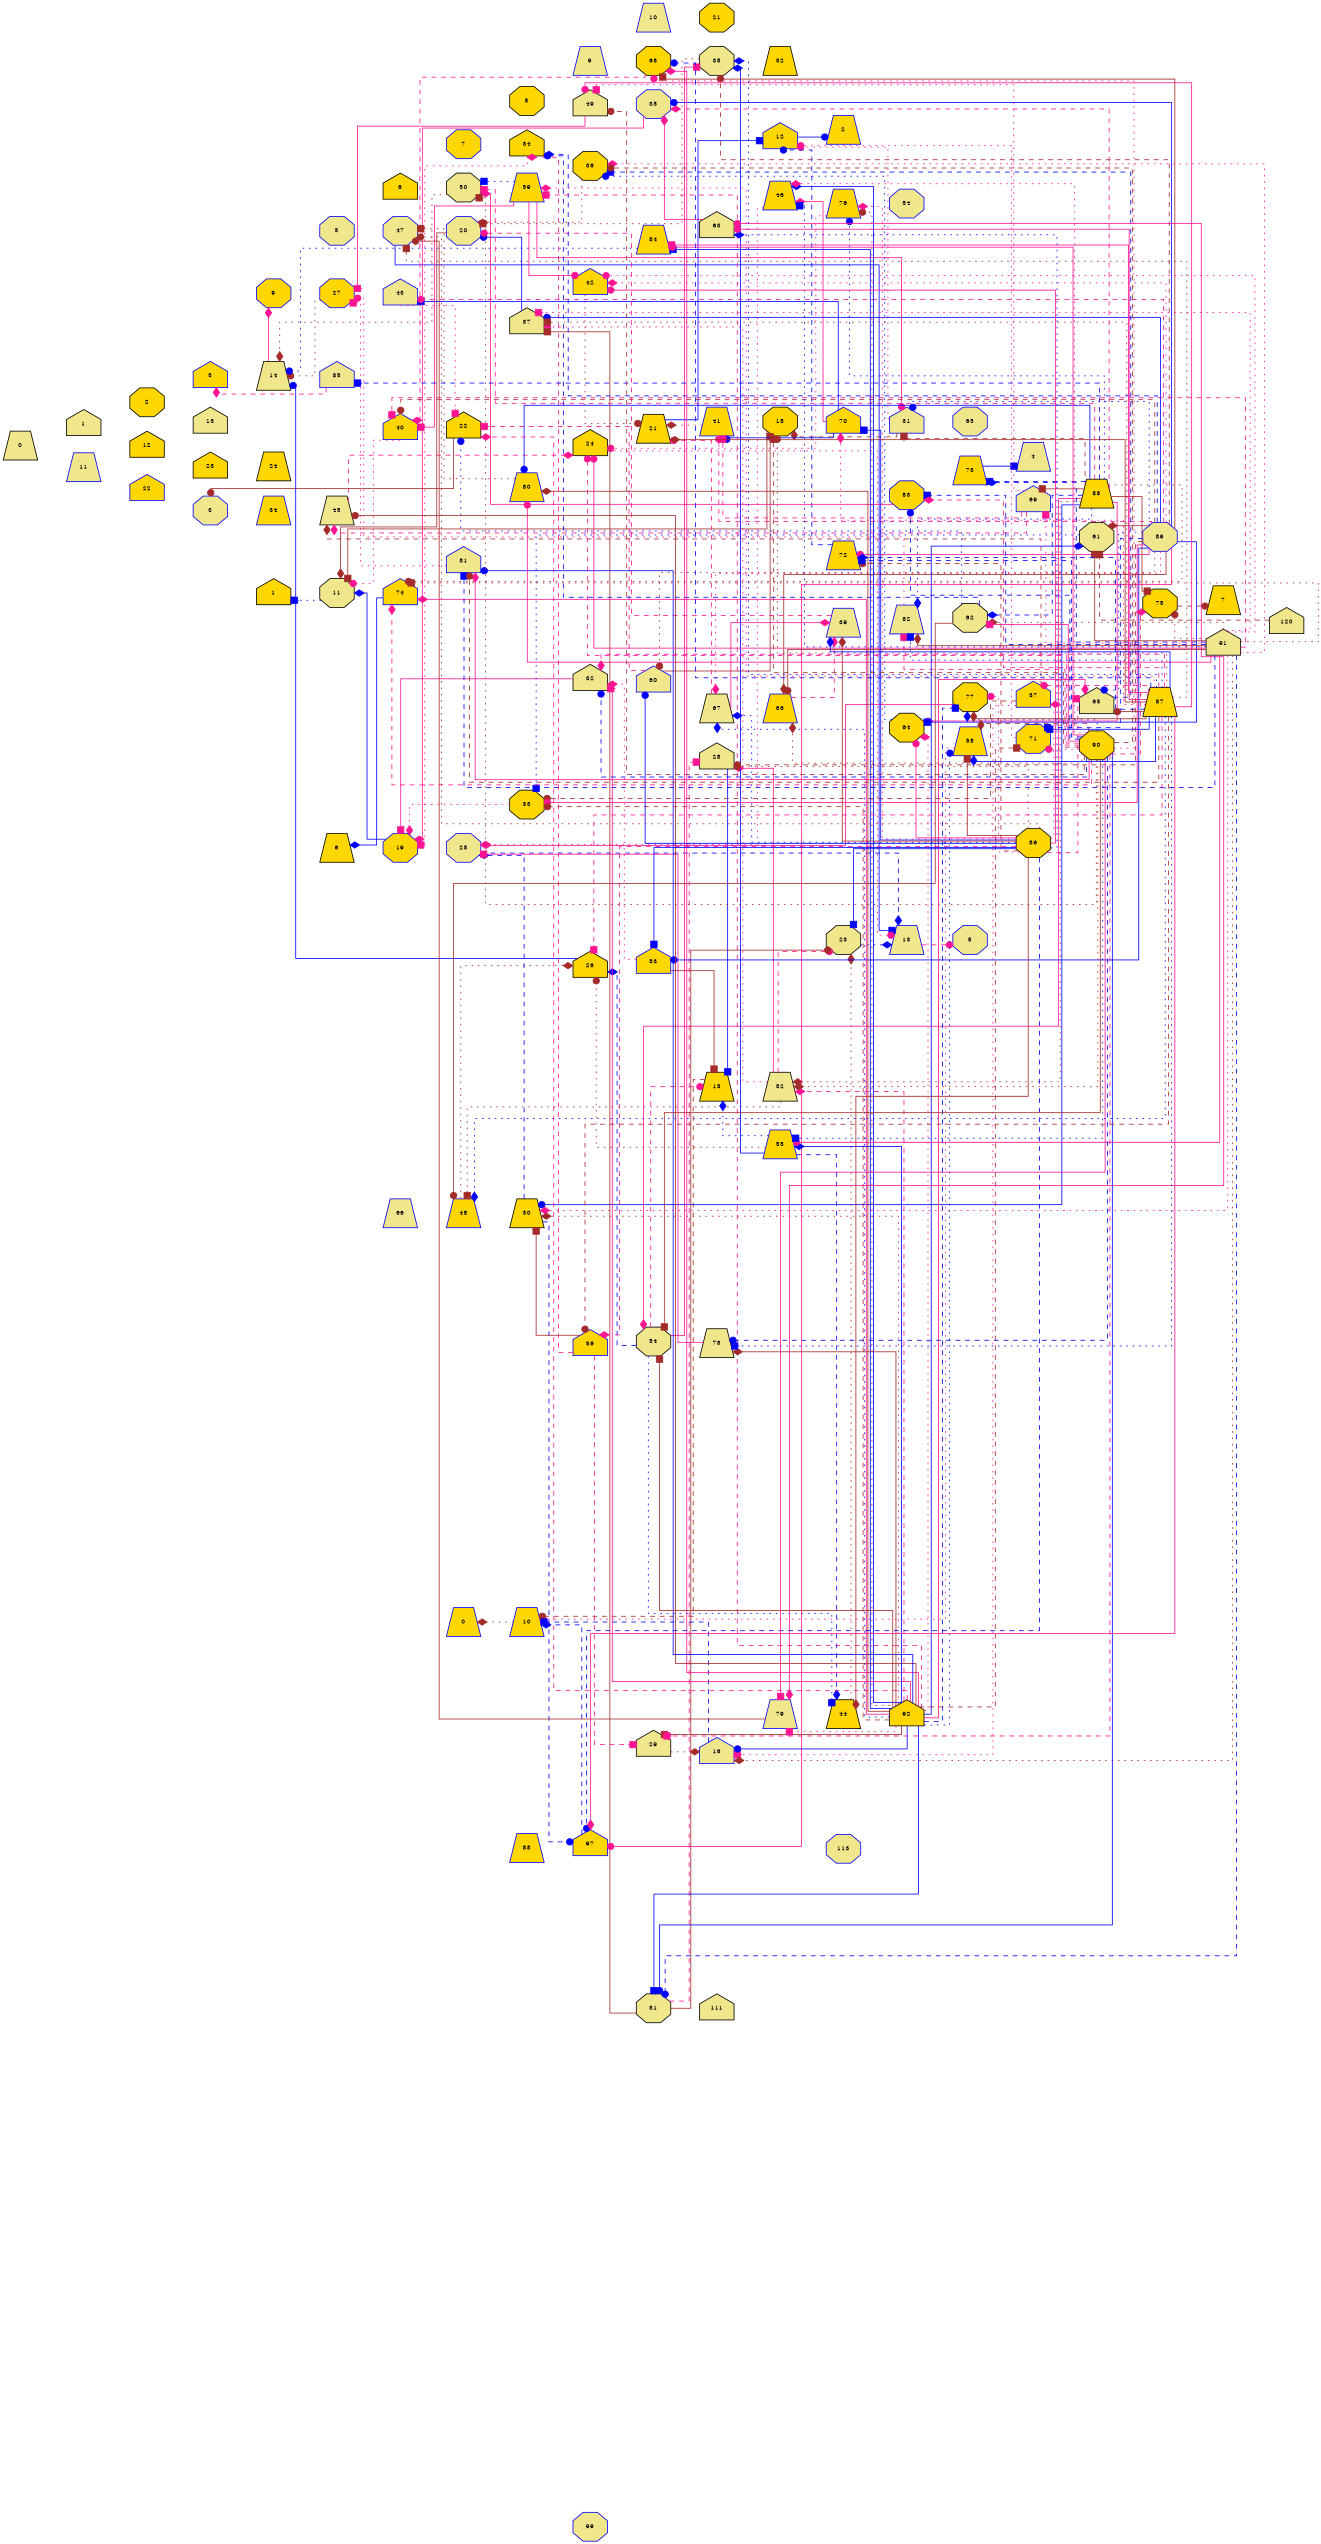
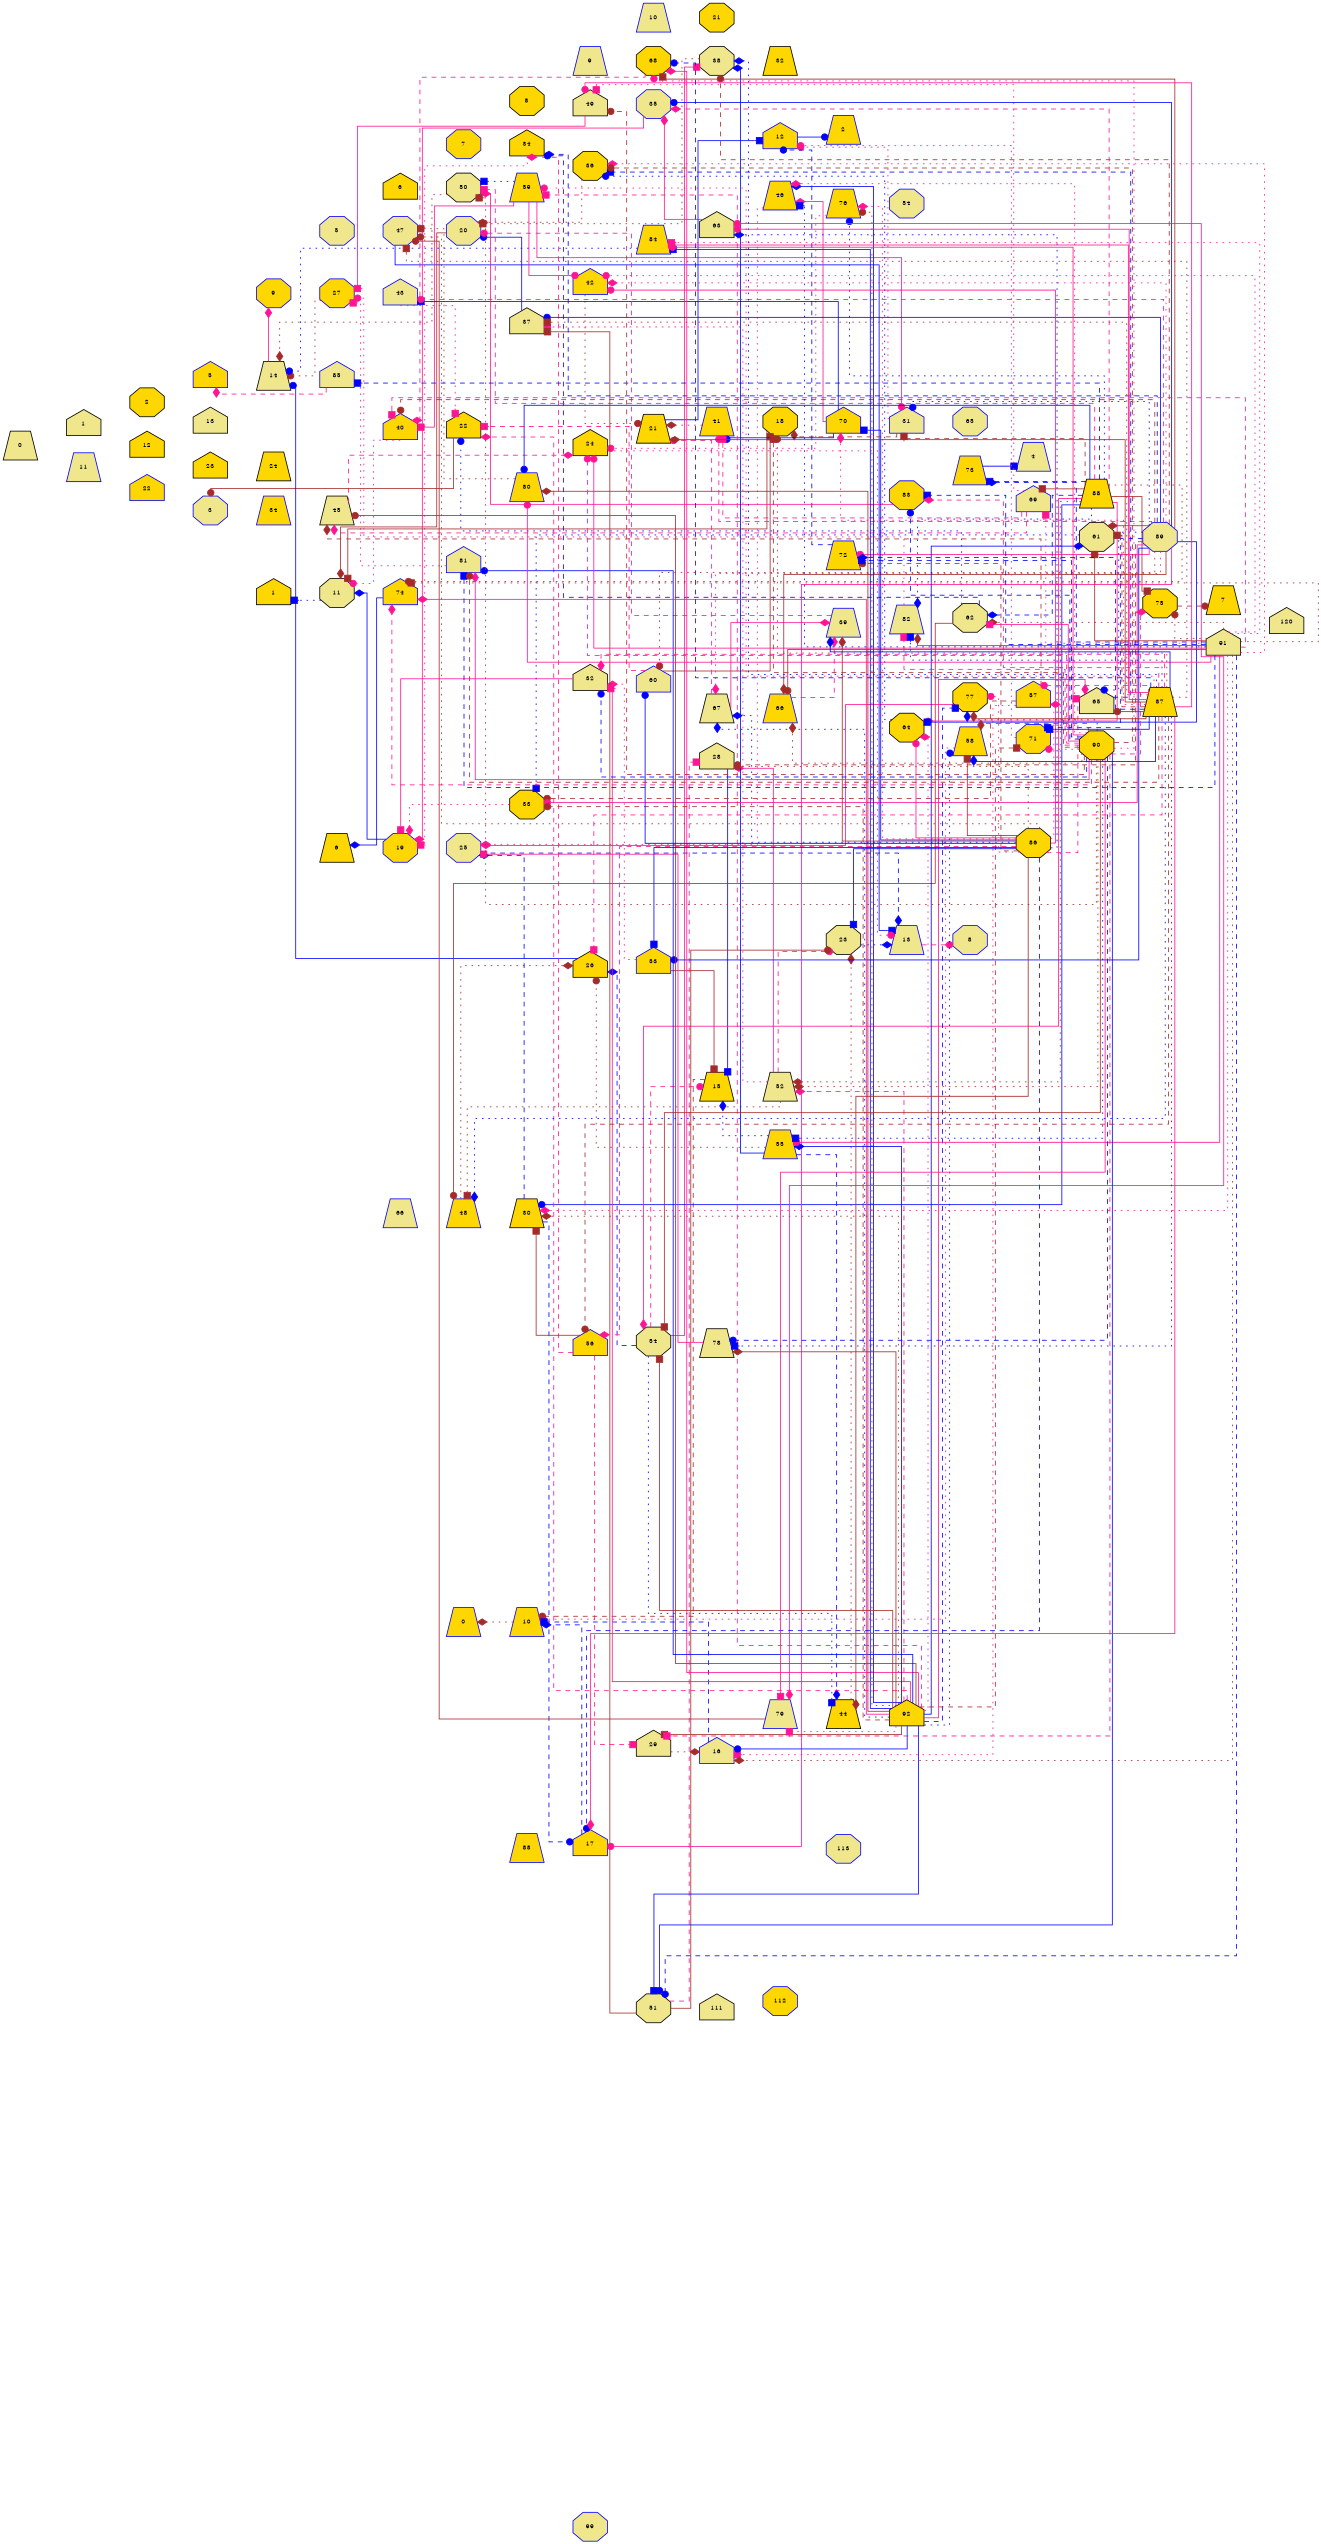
edge "91" -> "37": now "91" -> "84"
edge "87" -> "59": arrowhead diamond -> dot
edge "120" -> "61": now "87" -> "61"
node "97": label "97" -> "17"
node "112": added
